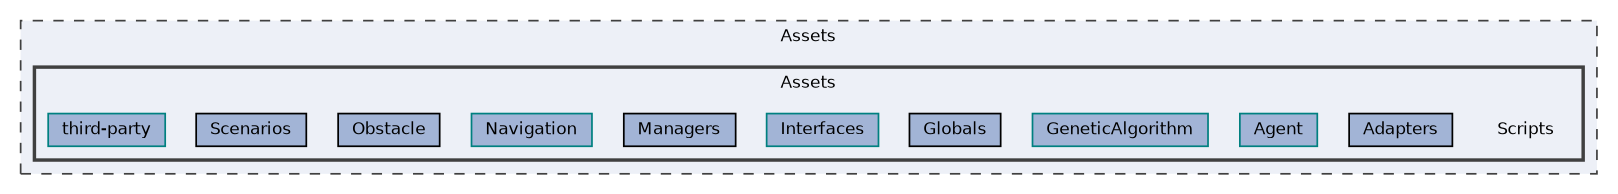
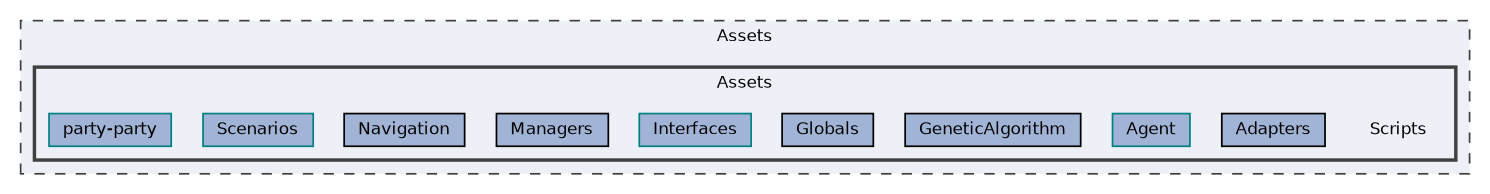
node "third-party": label "third-party" -> "party-party"
node "Scenarios": color black -> teal
node "Obstacle": removed
node "Navigation": color teal -> black
node "GeneticAlgorithm": color teal -> black
